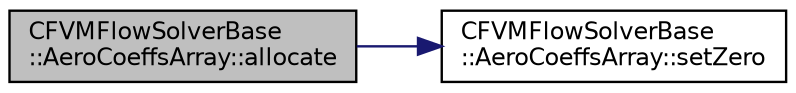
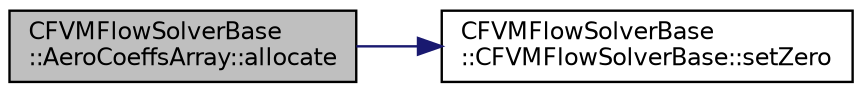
node "CFVMFlowSolverBase ::AeroCoeffsArray::setZero": label "CFVMFlowSolverBase ::AeroCoeffsArray::setZero" -> "CFVMFlowSolverBase ::CFVMFlowSolverBase::setZero"
